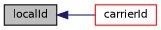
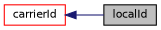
edge "carrierId" -> "localId": reversed
